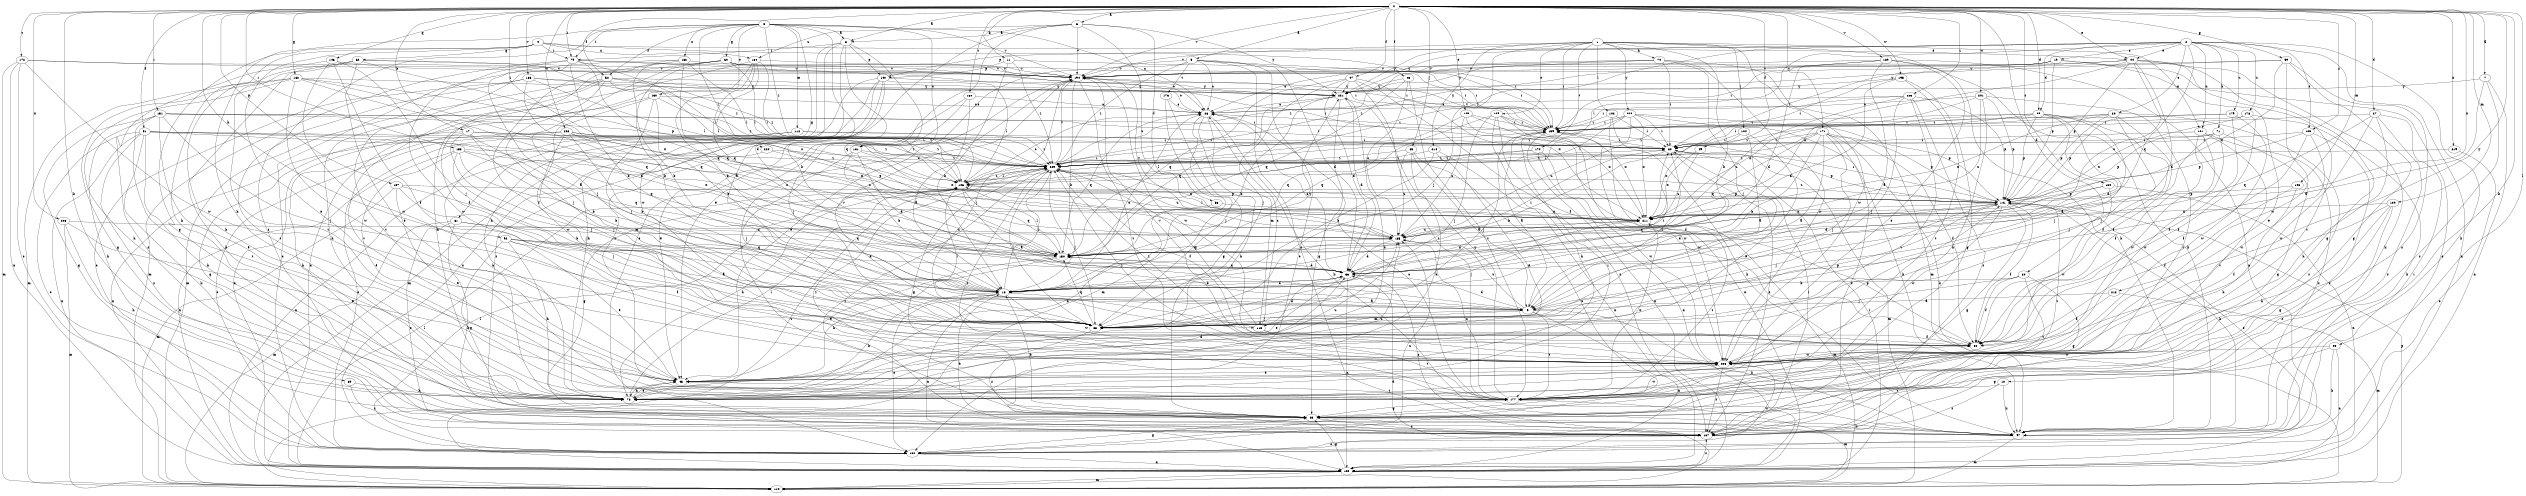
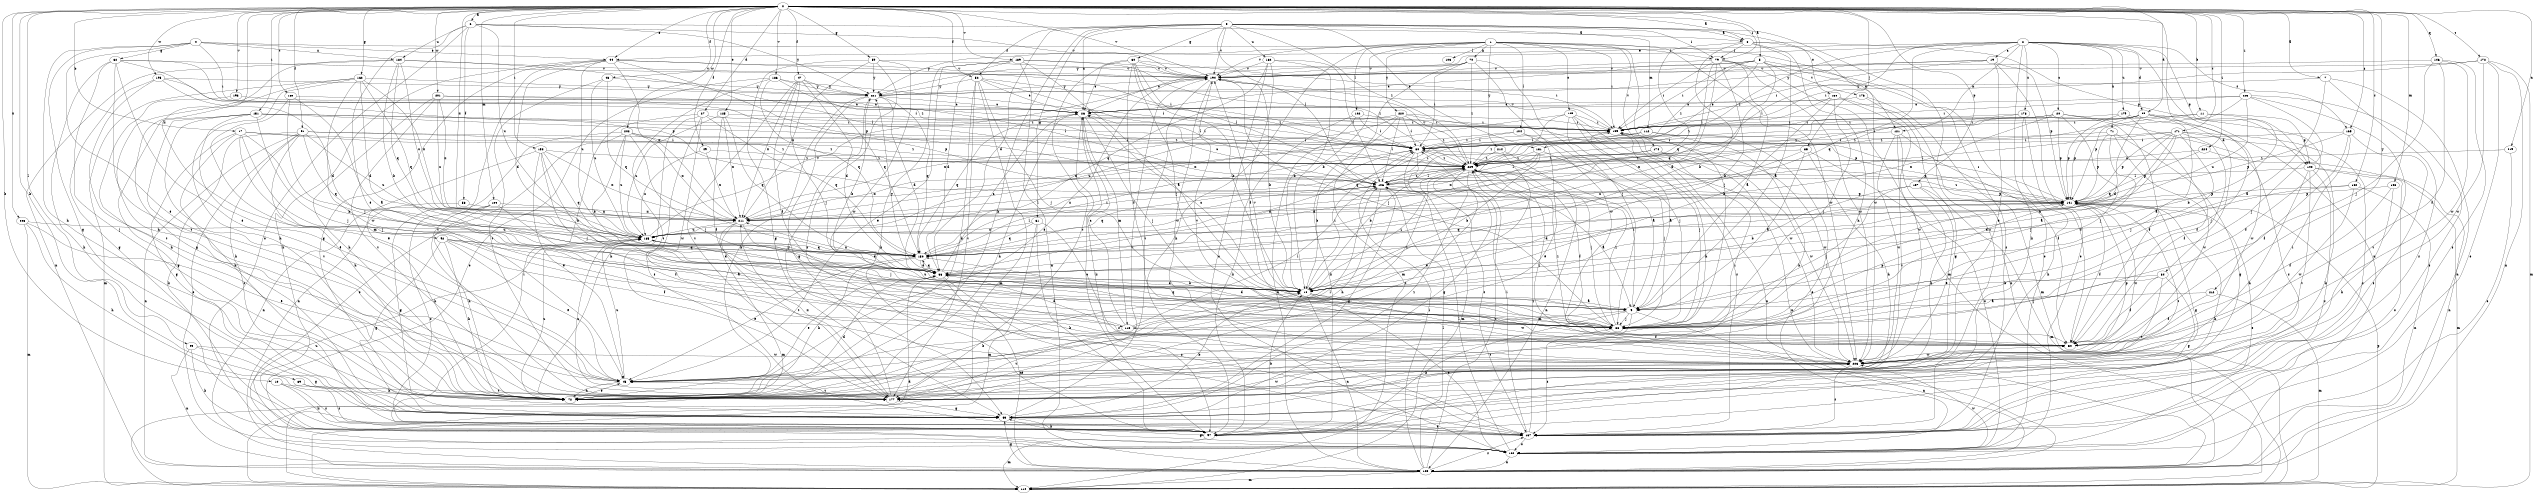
node "103": added
edge "140" -> "221": removed, label "y"
node "193": added
edge "62" -> "72": label "h" -> "j"
edge "165" -> "203": label "w" -> "i"
edge "177" -> "114": removed, label "m"
